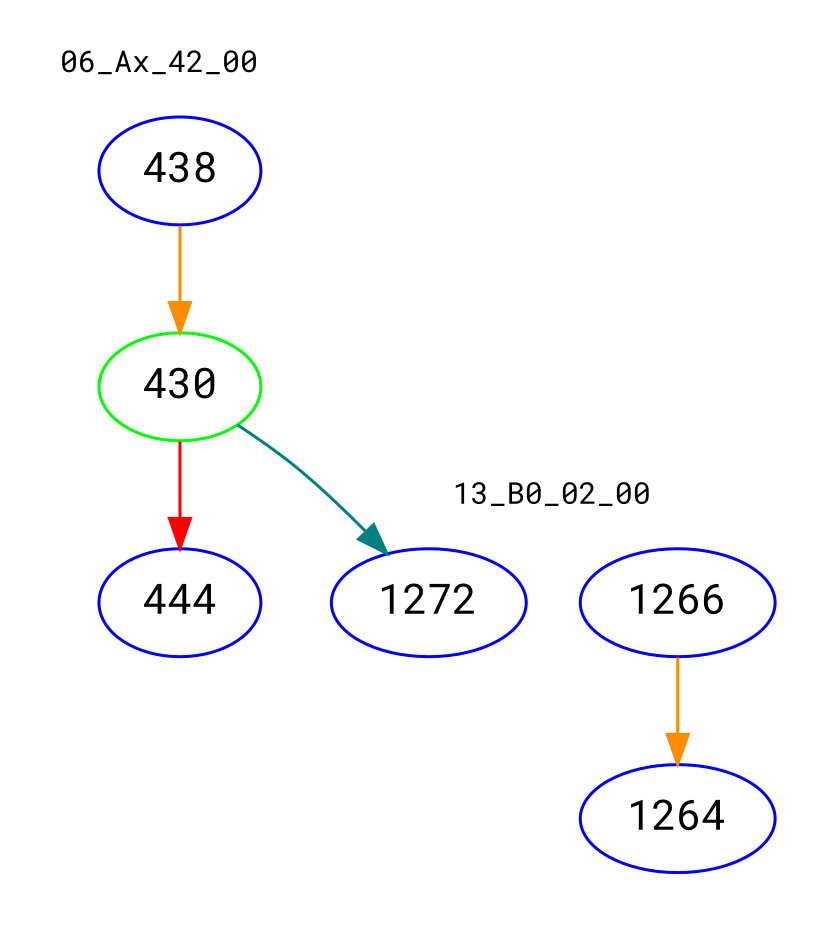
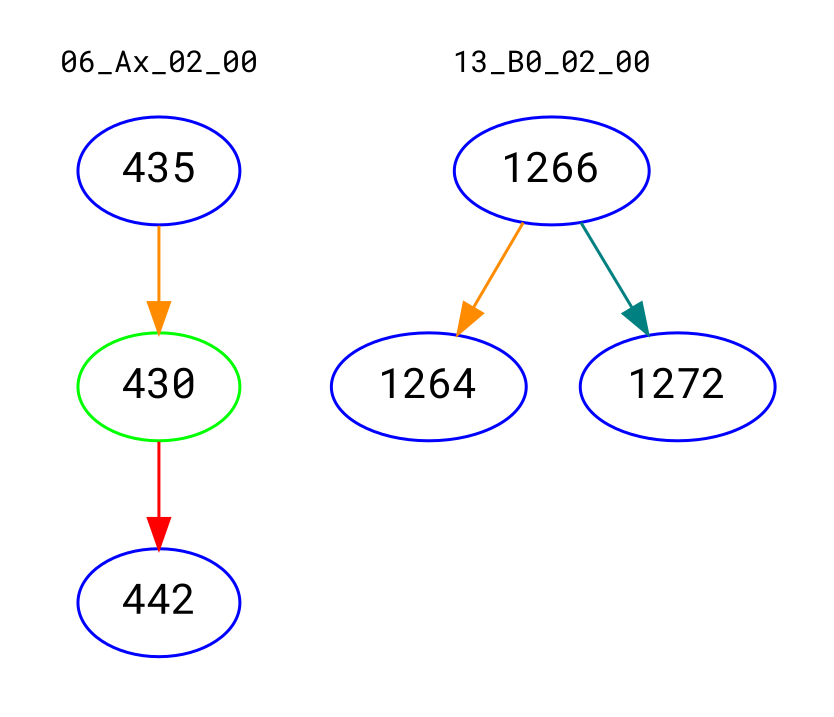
cluster "06_Ax_42_00": label "06_Ax_42_00" -> "06_Ax_02_00"
node "438": label "438" -> "435"
edge "430" -> "1272": now "1266" -> "1272"
node "444": label "444" -> "442"
